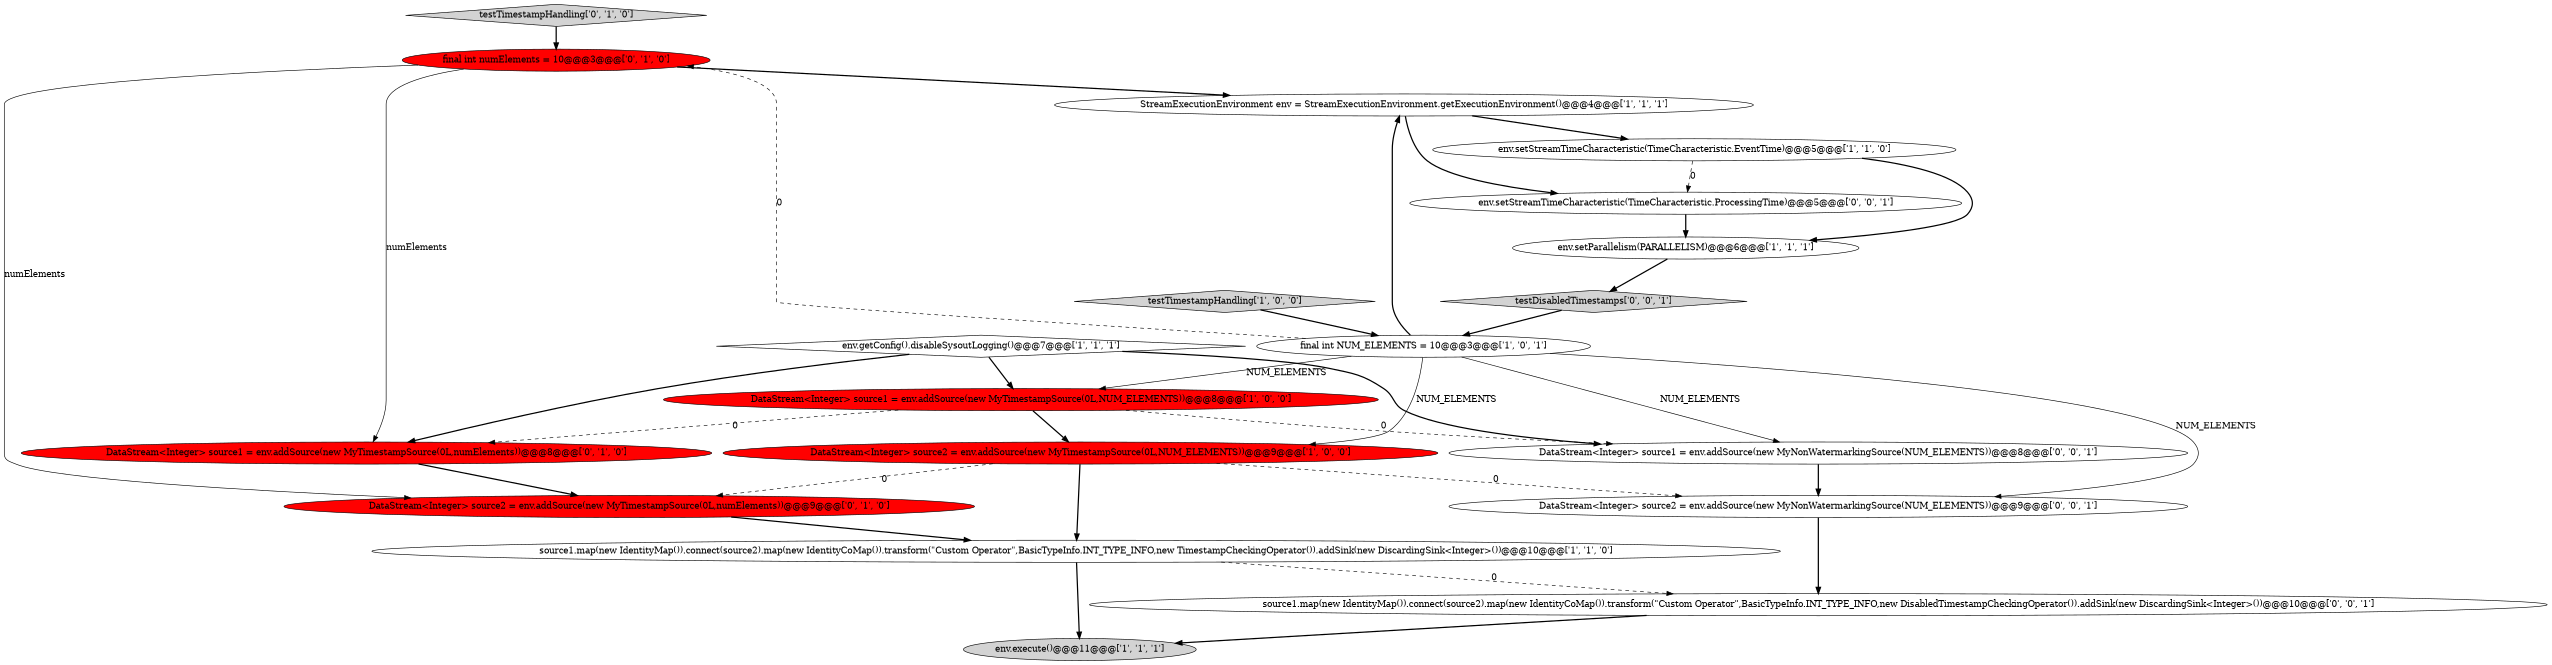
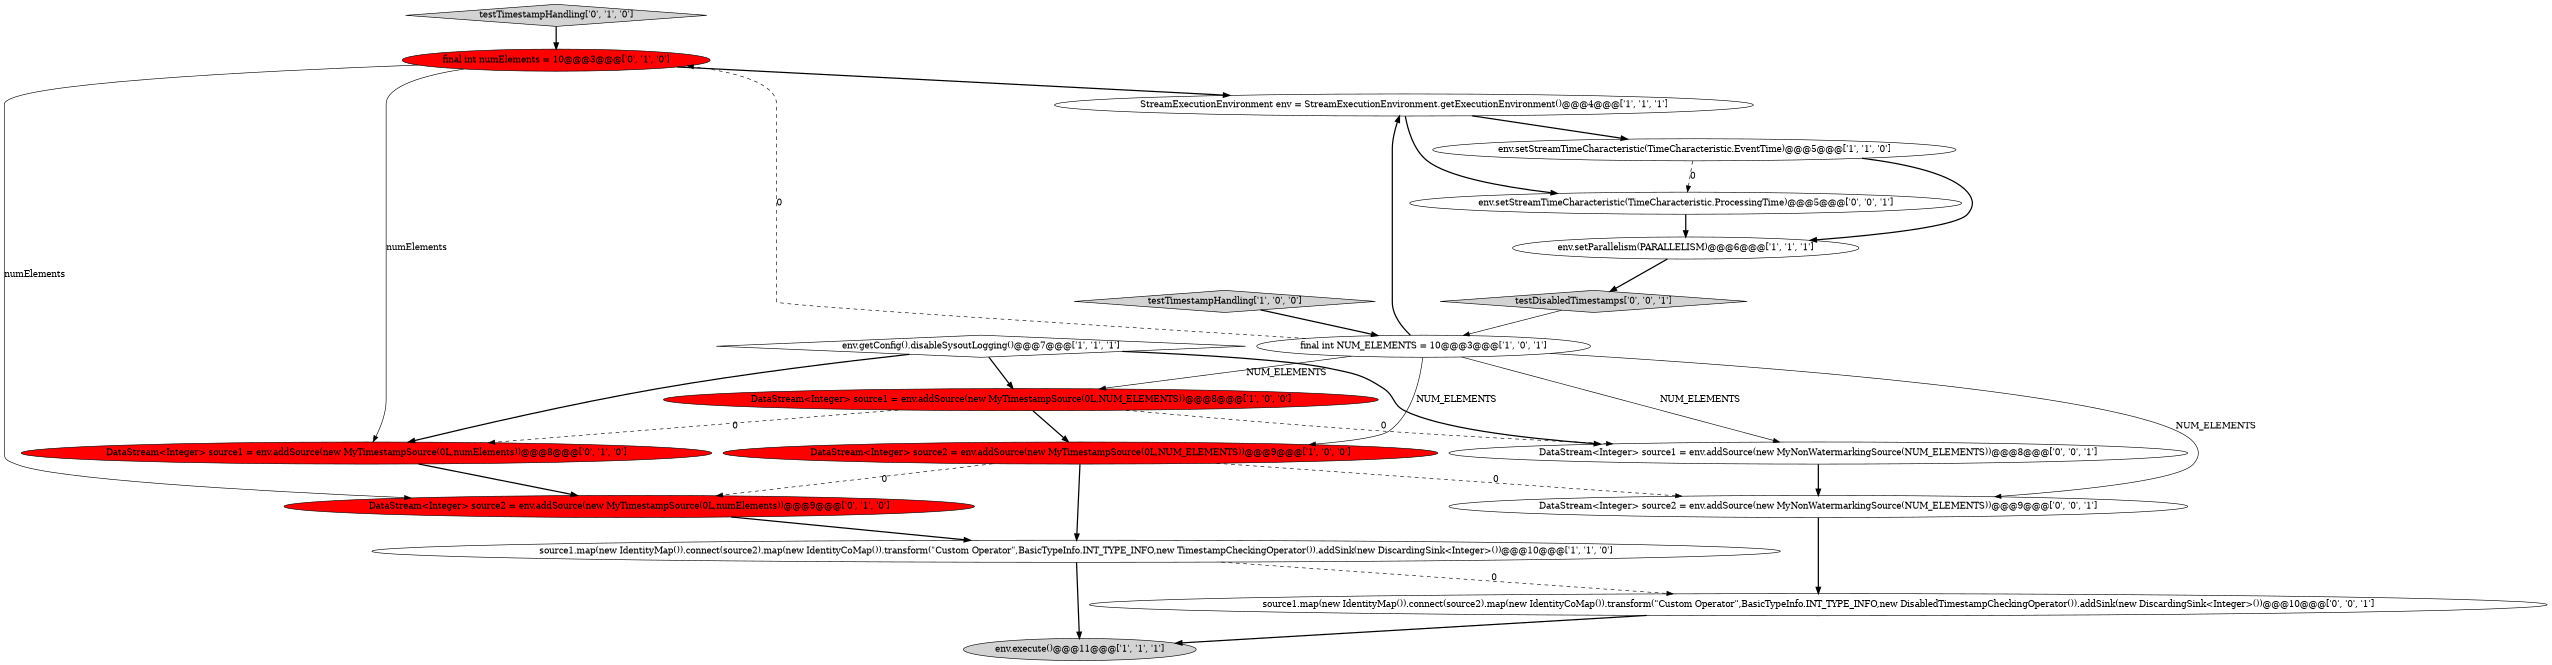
edge "testDisabledTimestamps['0', '0', '1']" -> "final int NUM_ELEMENTS = 10@@@3@@@['1', '0', '1']": style bold -> solid
